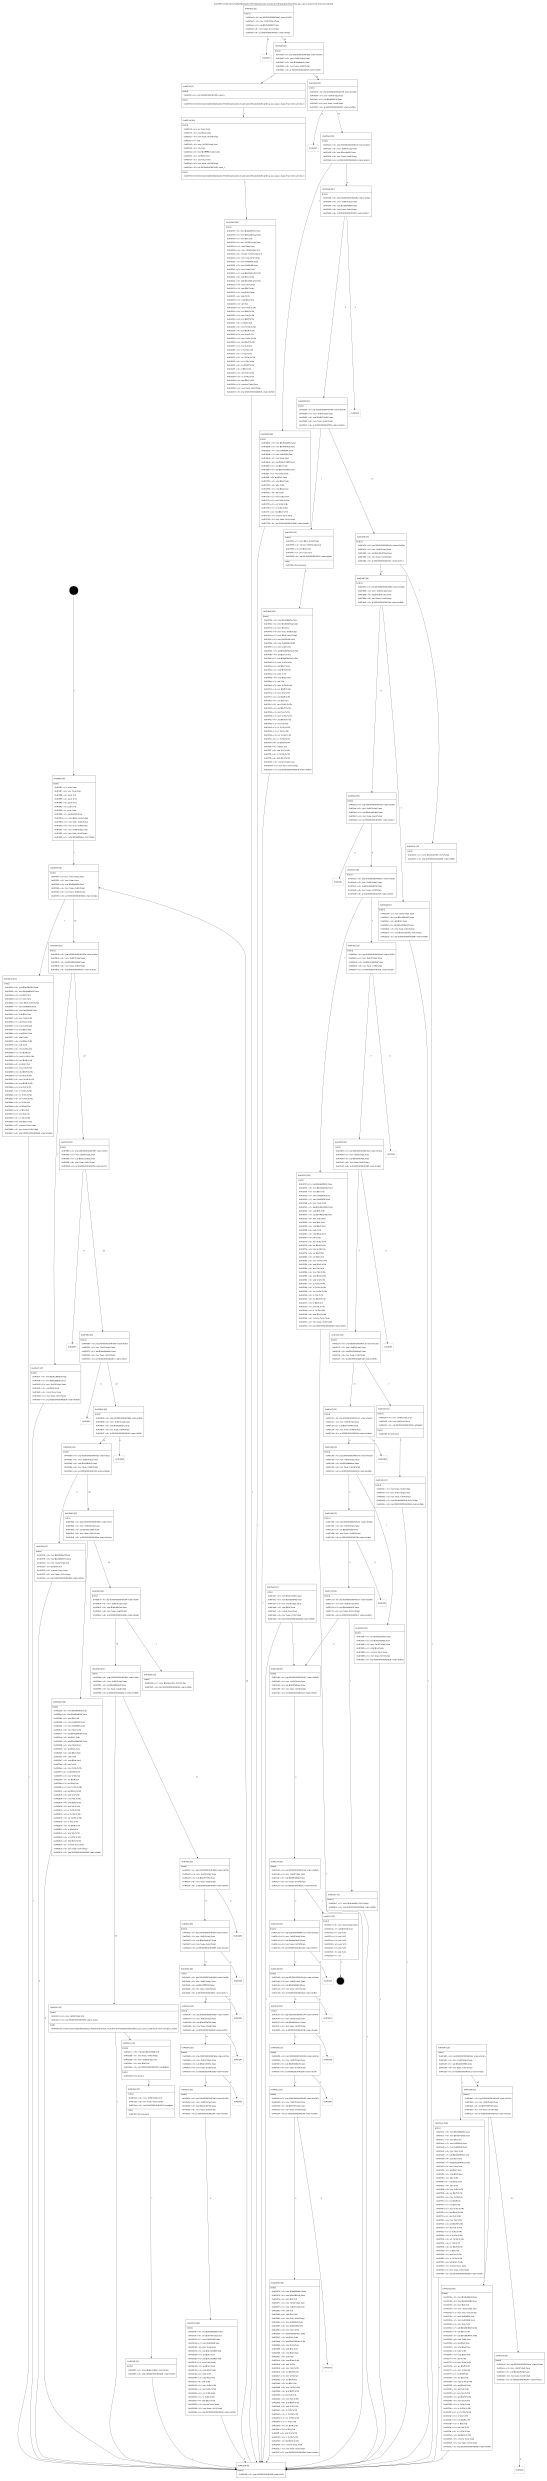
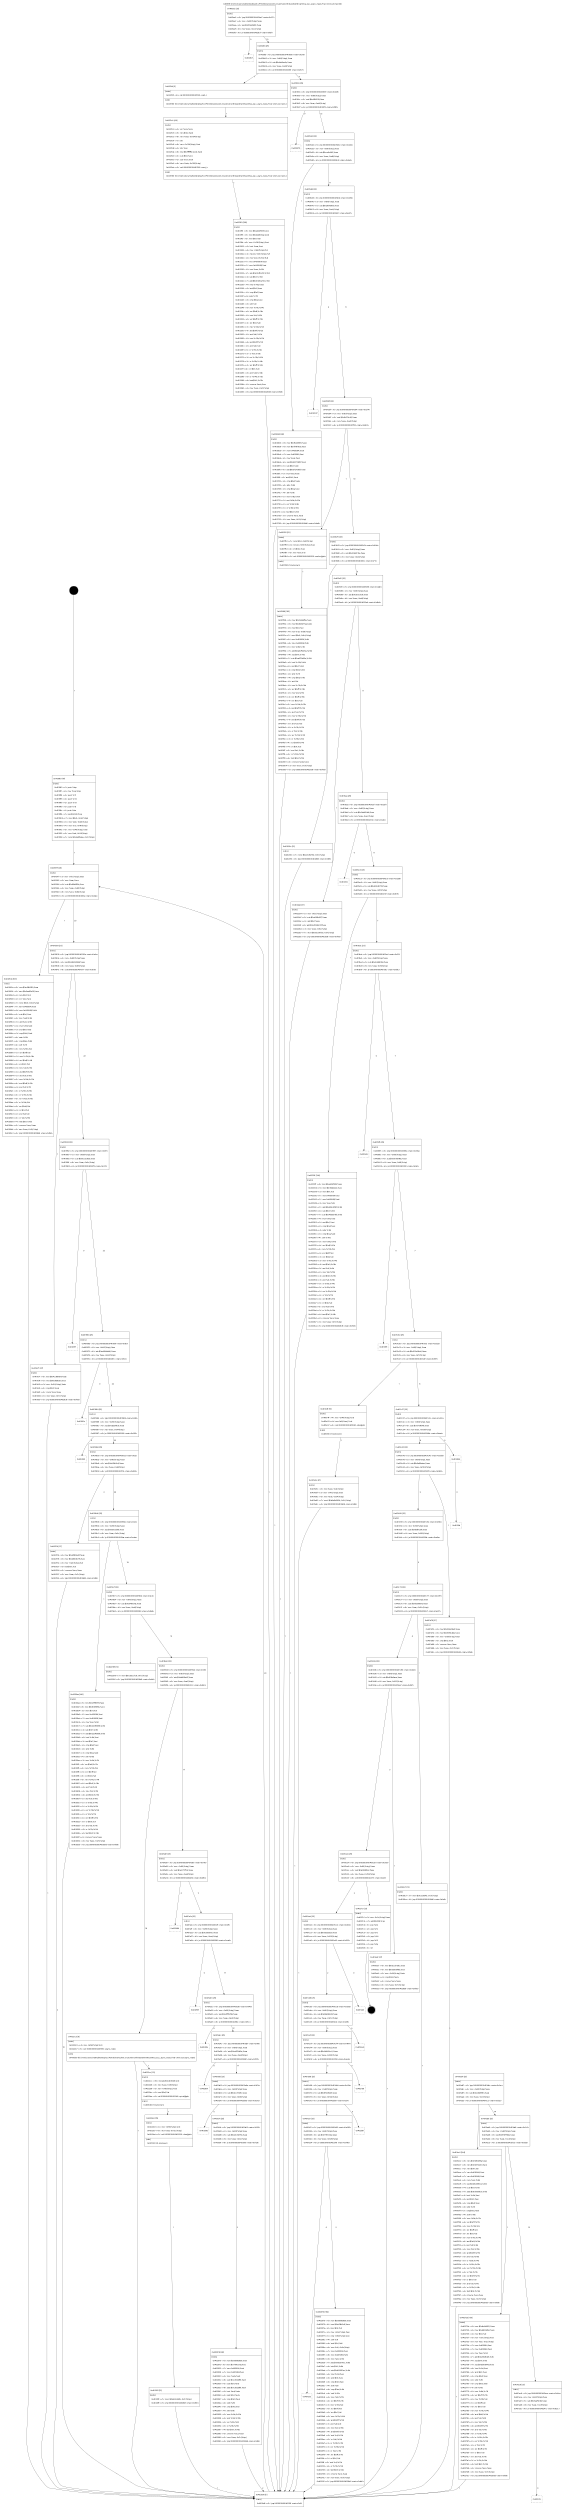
edge "0x401c59 [25]" -> "0x4022fe": now "0x40249d" -> "0x4022fe"
edge "0x401ea7 [27]" -> "0x401c8b [25]": reversed
